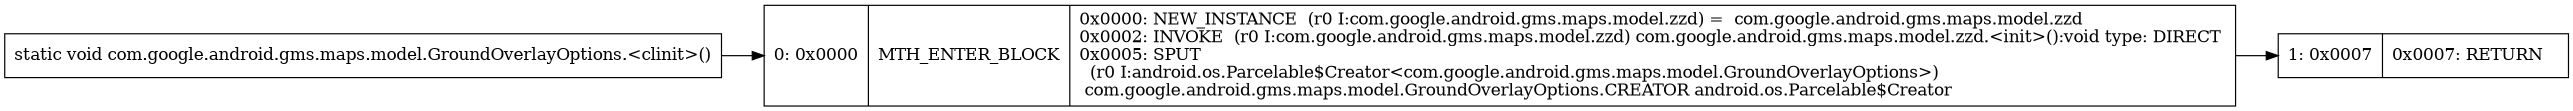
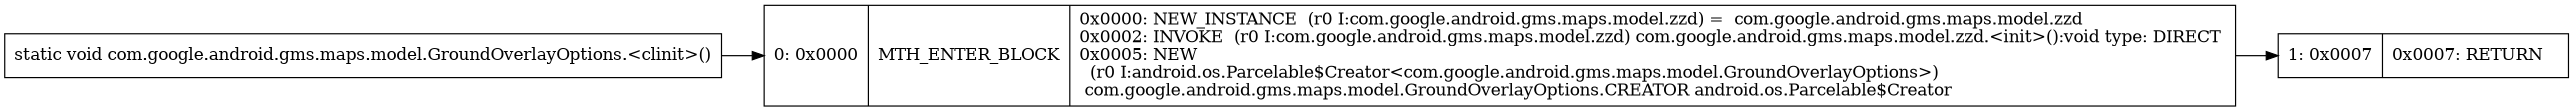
node "0: 0x0000": text "0x0005: SPUT" -> "0x0005: NEW"
